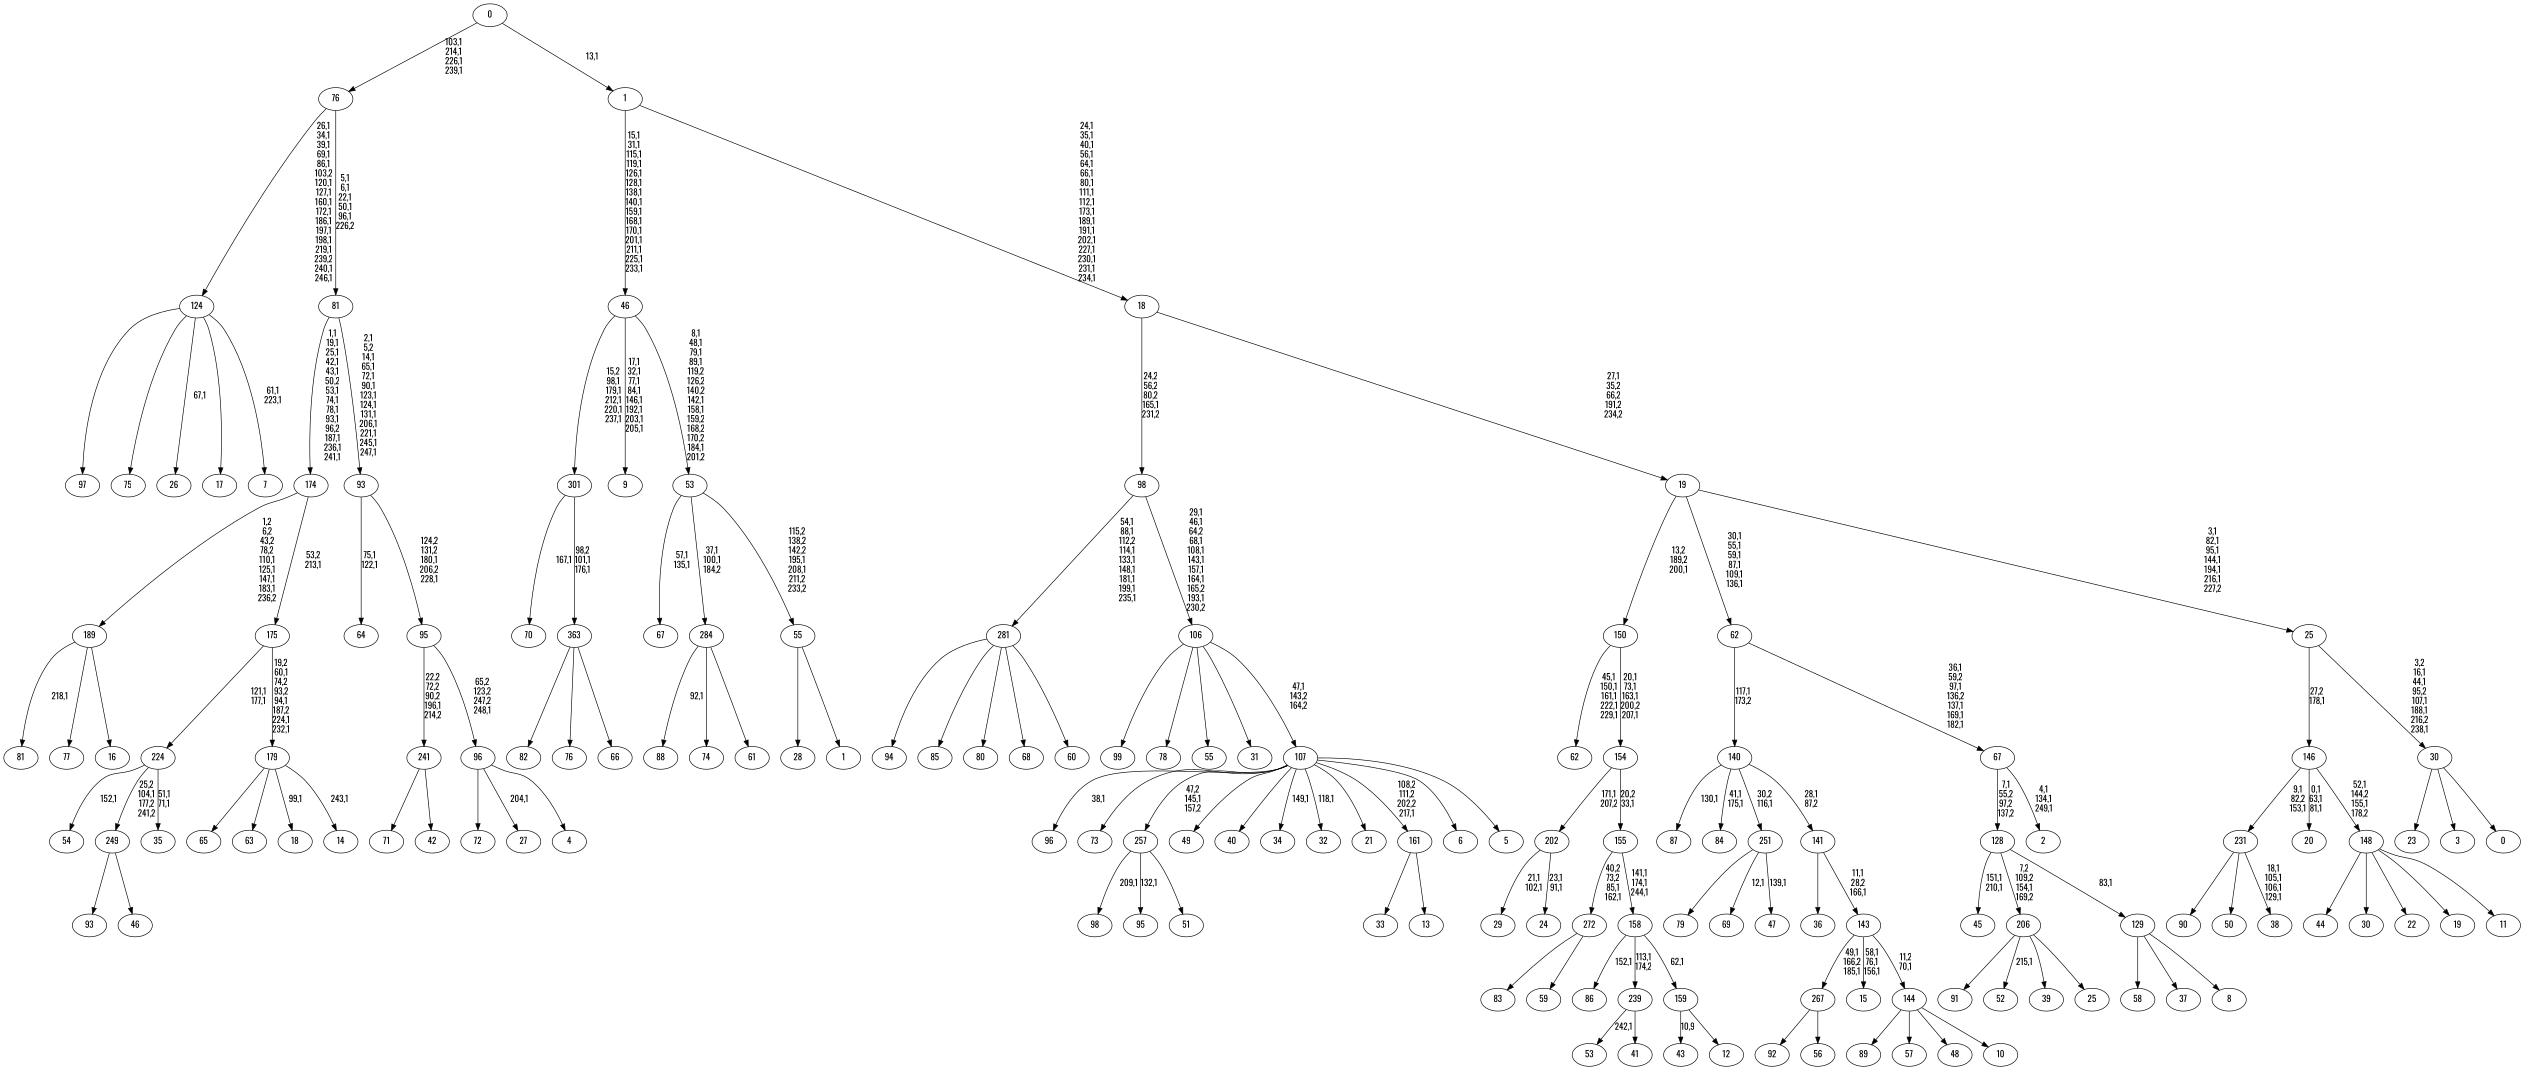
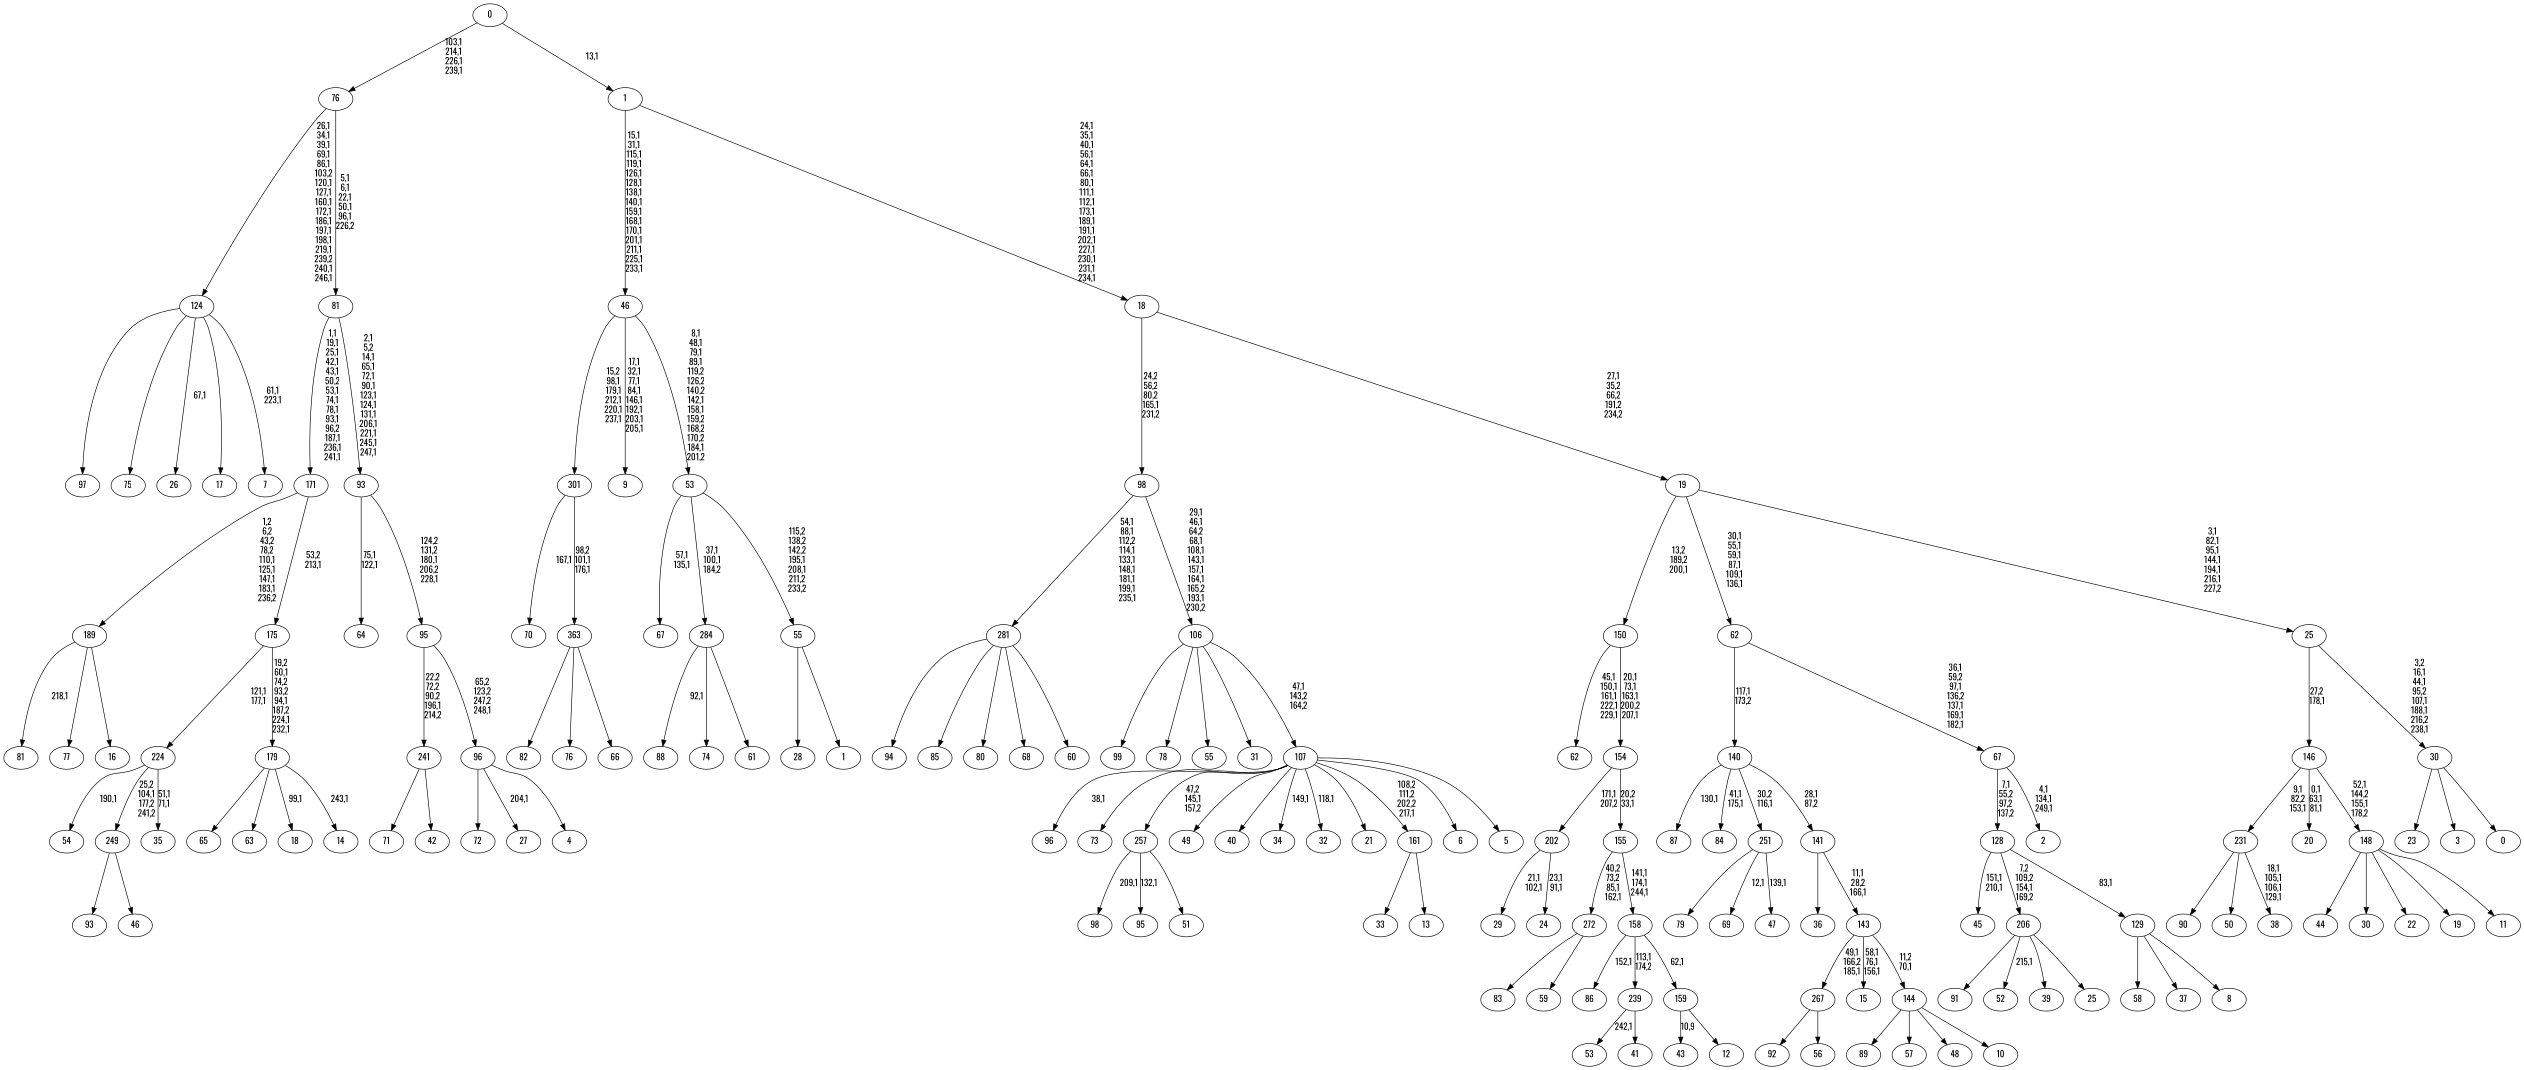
node "174": label "174" -> "171"
edge "224" -> "54": label "152,1" -> "190,1"
